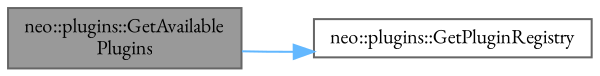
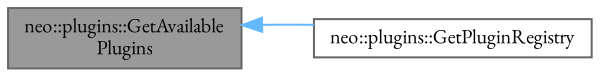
edge "neo::plugins::GetAvailable Plugins" -> "neo::plugins::GetPluginRegistry": reversed
